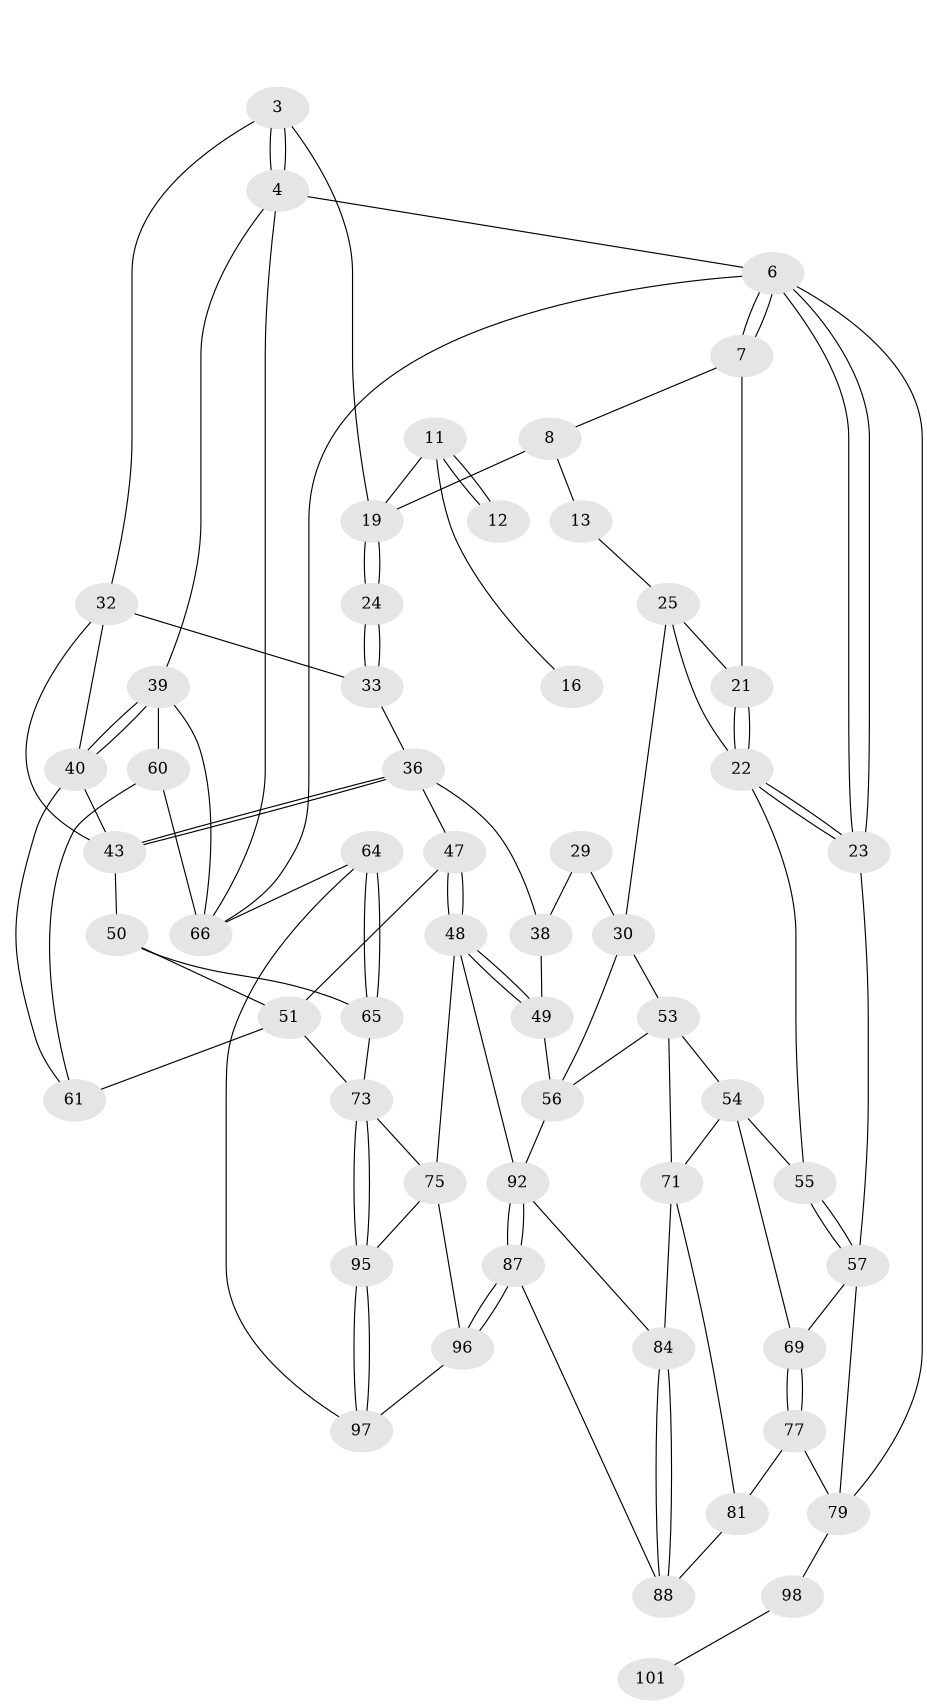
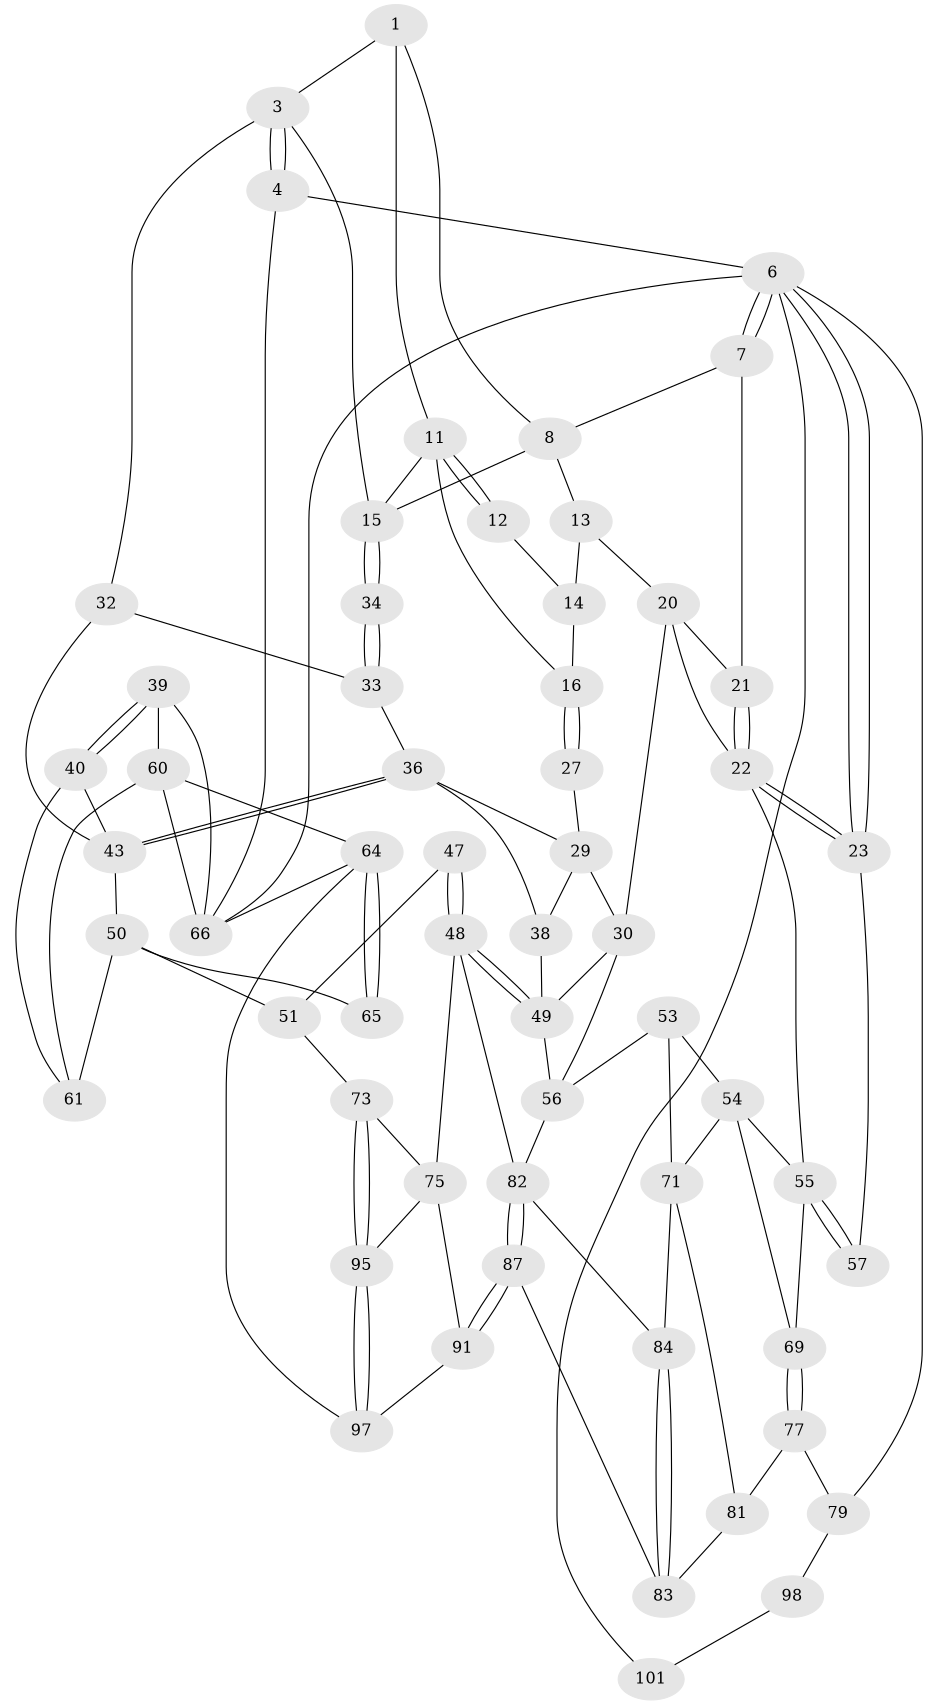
node "1": added
edge "4" -- "39": removed
node "19": label "19" -> "15"
node "24": label "24" -> "34"
node "14": added
node "25": label "25" -> "20"
edge "32" -- "40": removed
node "27": added
edge "60" -- "64": added
edge "36" -- "47": now "36" -- "29"
edge "30" -- "53": now "30" -- "49"
edge "6" -- "101": added
edge "51" -- "61": now "50" -- "61"
edge "65" -- "73": removed
node "92": label "92" -> "82"
edge "57" -- "69": now "55" -- "69"
node "96": label "96" -> "91"
edge "57" -- "79": removed
node "88": label "88" -> "83"
